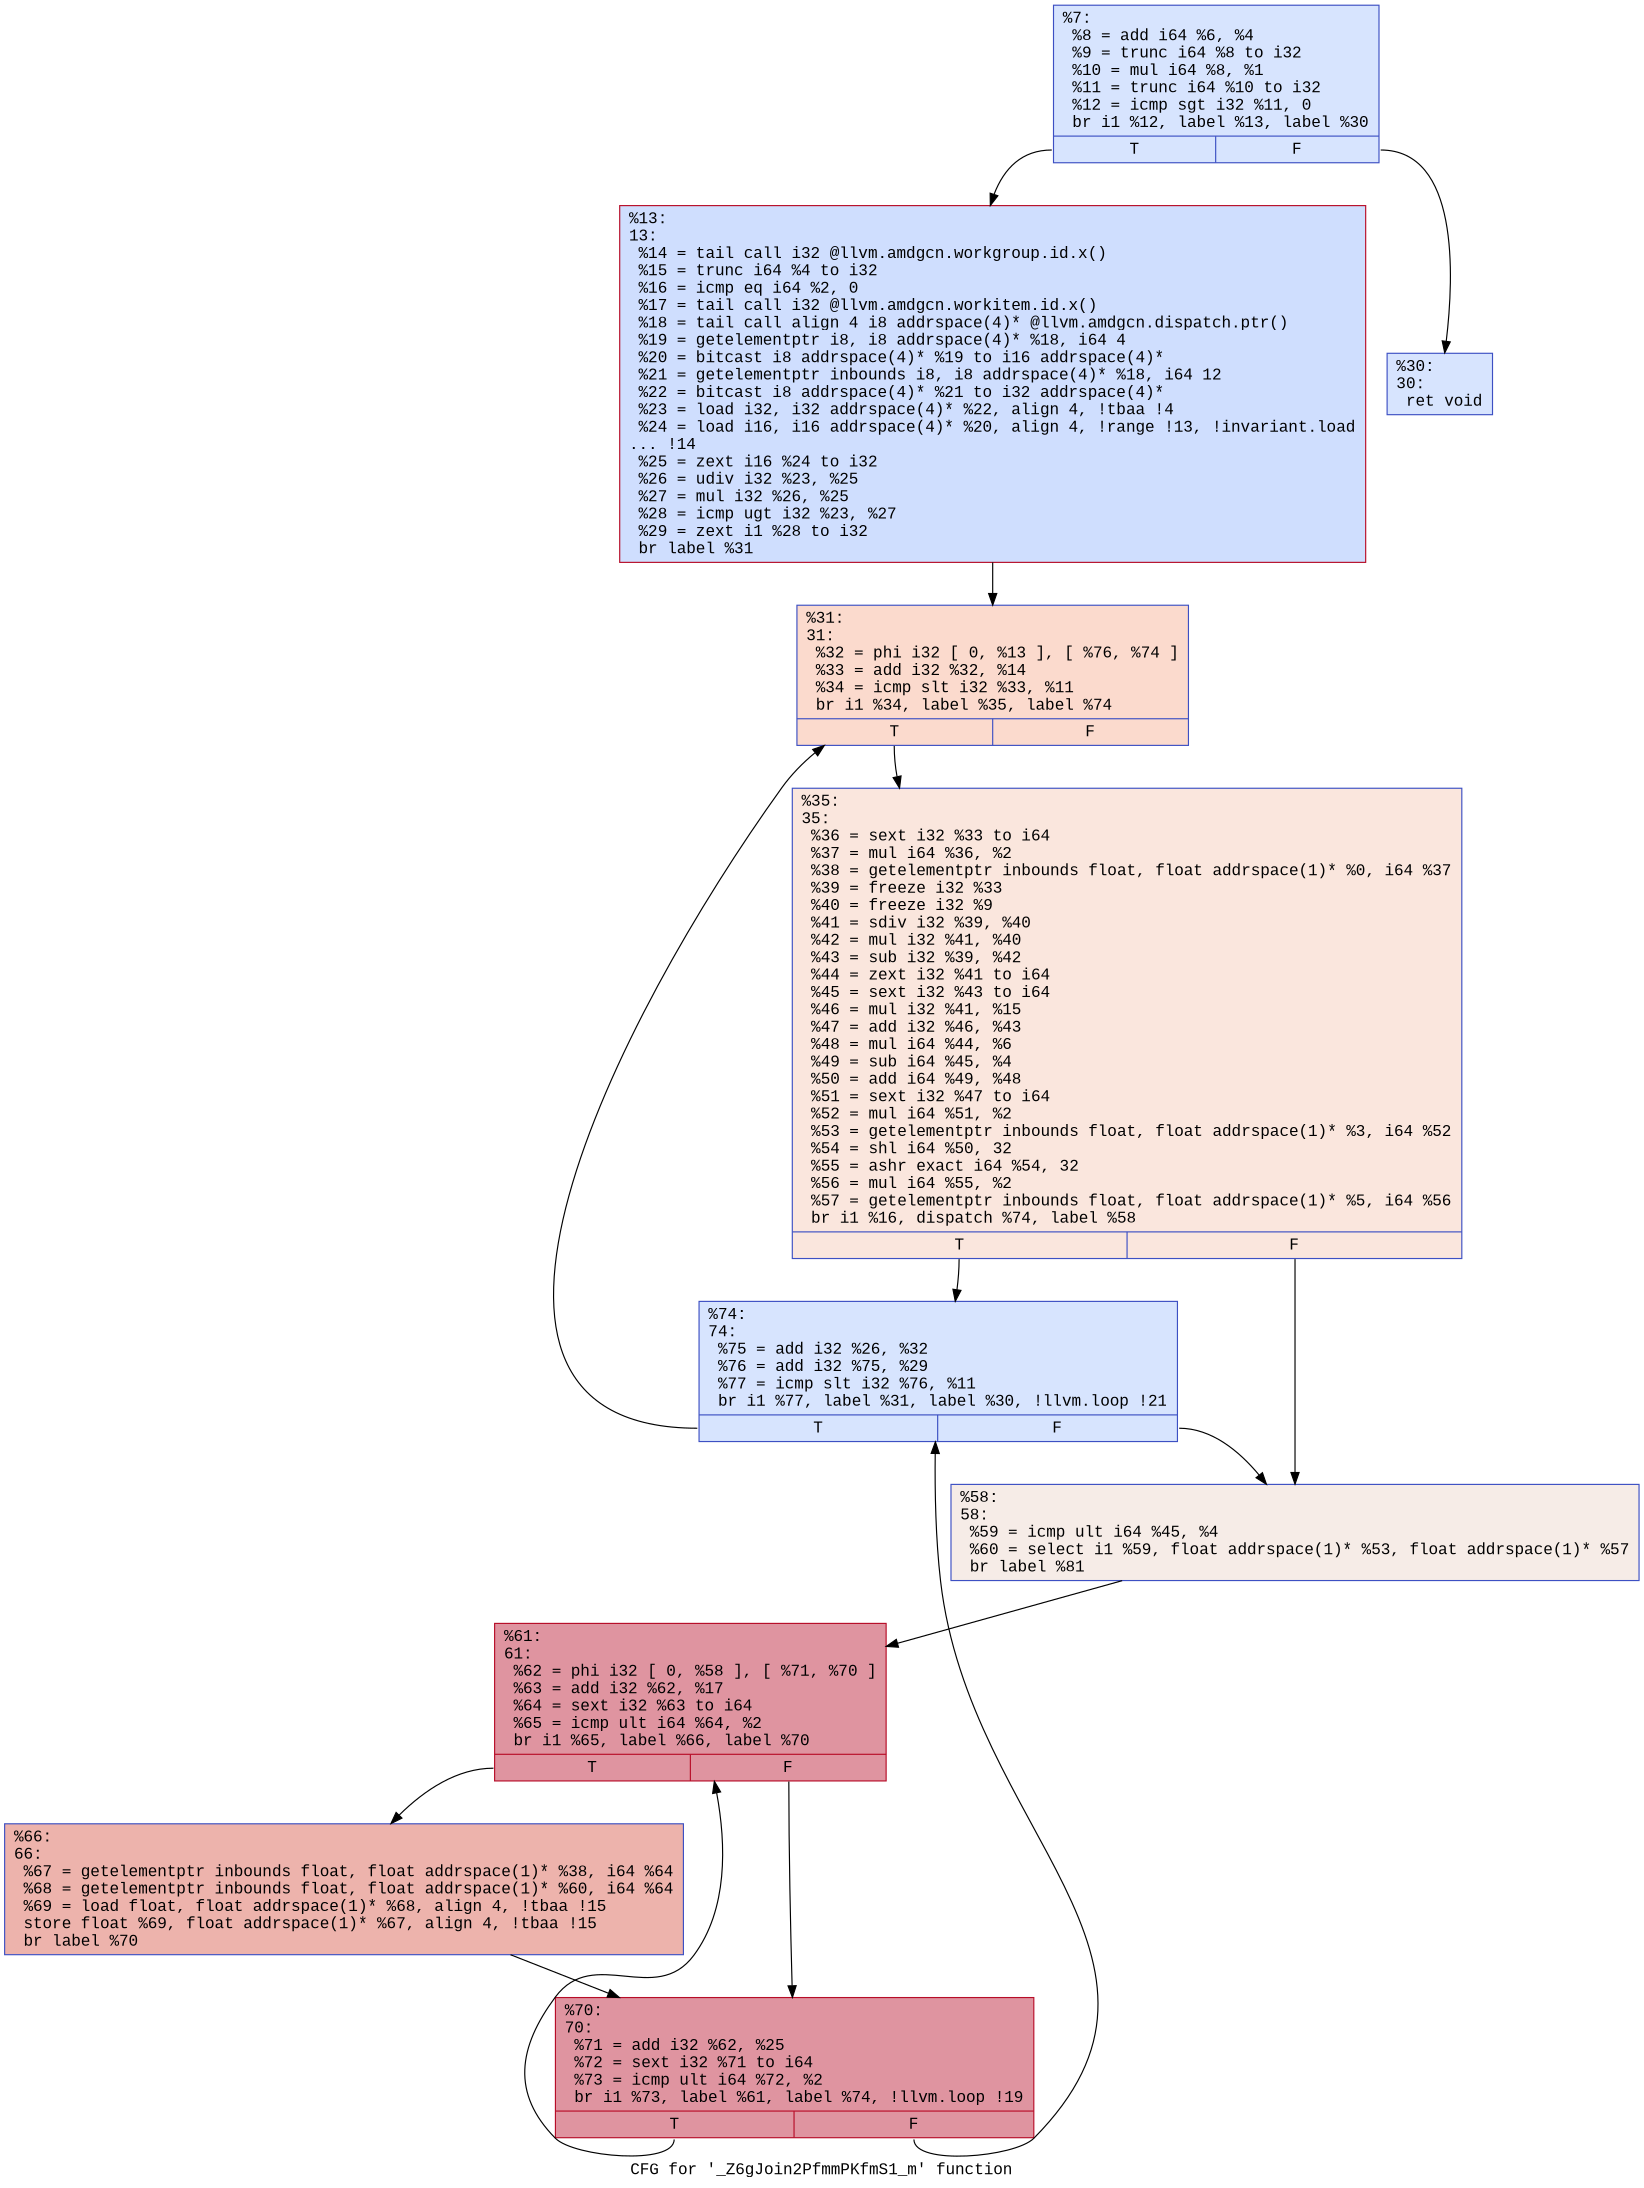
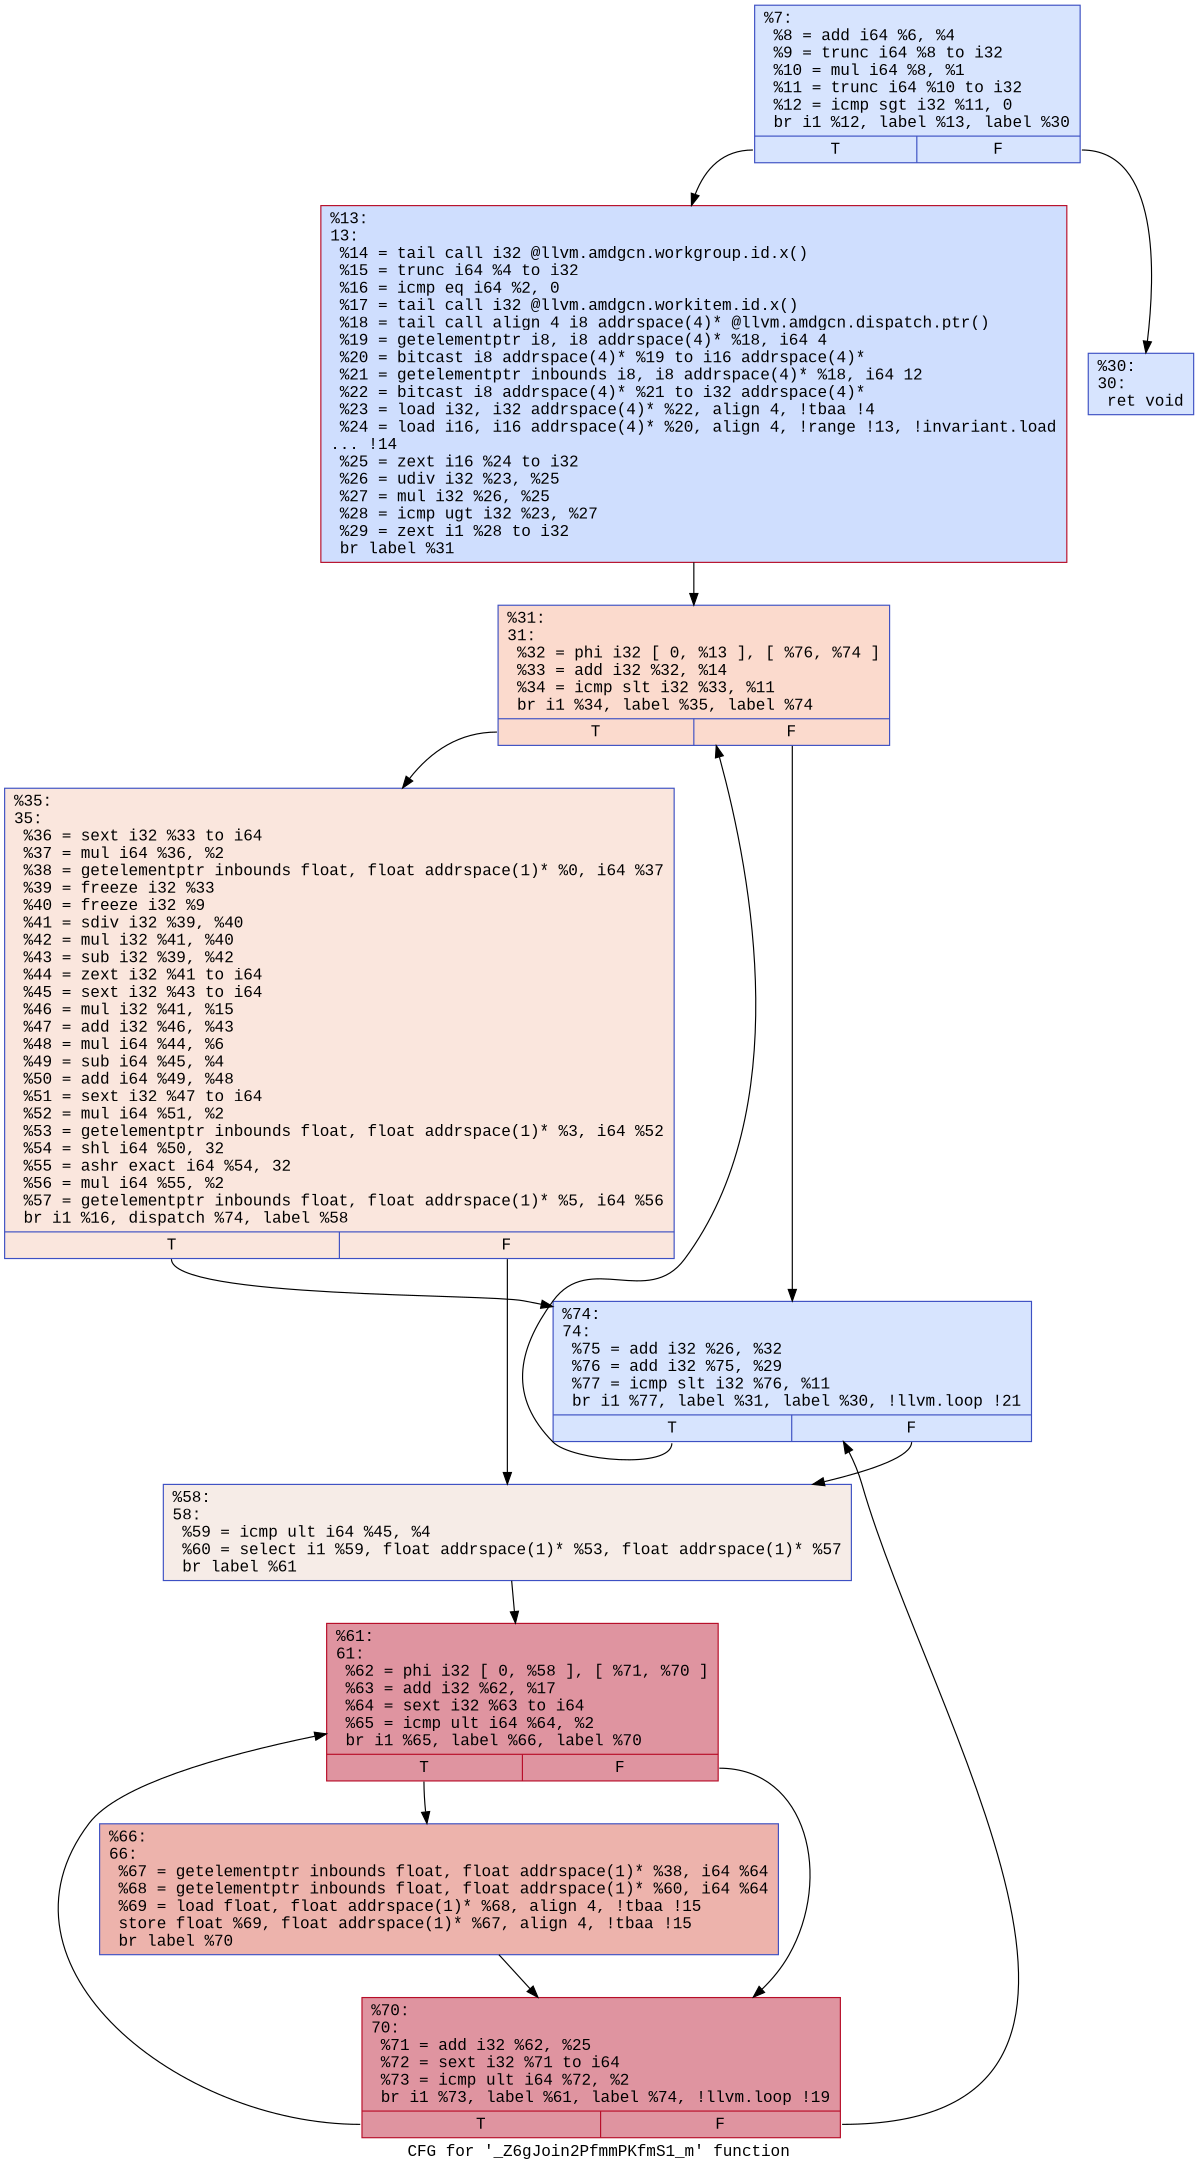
edge "%31:" -> "%74:": added
node "%58:": text "br label %81" -> "br label %61"
